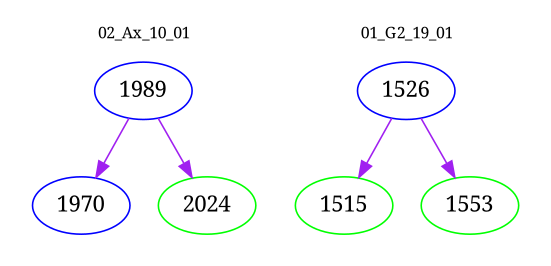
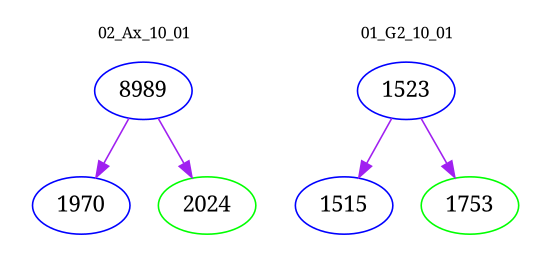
cluster "01_G2_19_01": label "01_G2_19_01" -> "01_G2_10_01"
node "1989": label "1989" -> "8989"
node "1526": label "1526" -> "1523"
node "1515": color green -> blue
node "1553": label "1553" -> "1753"
